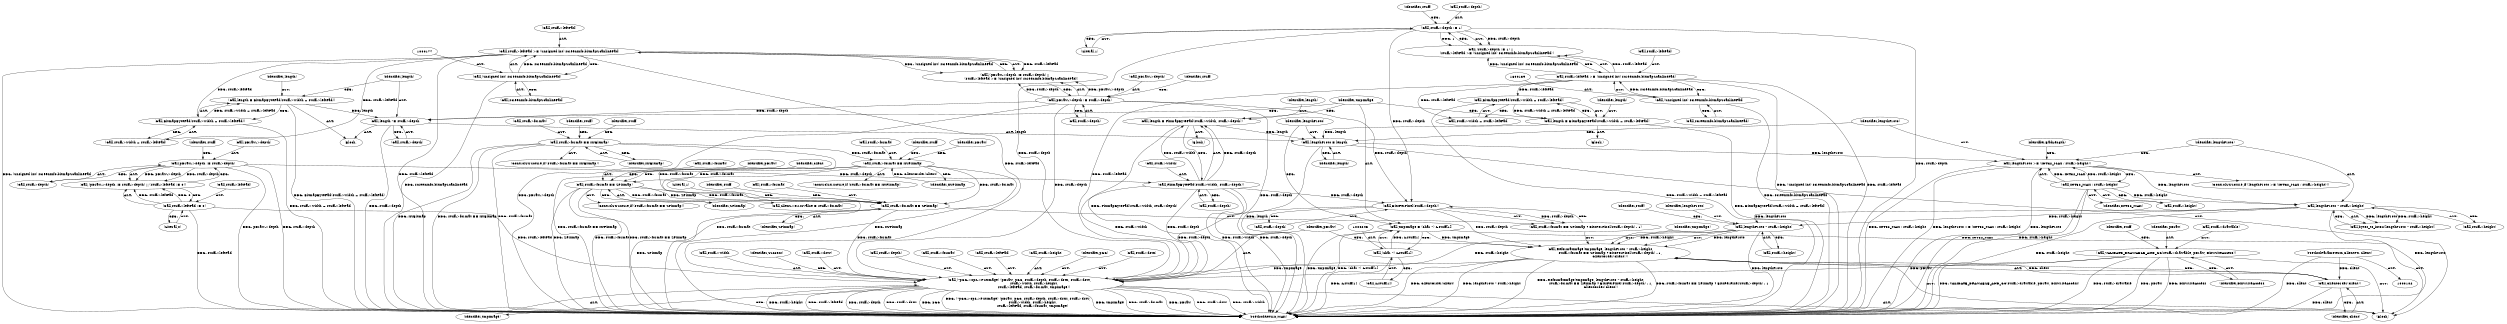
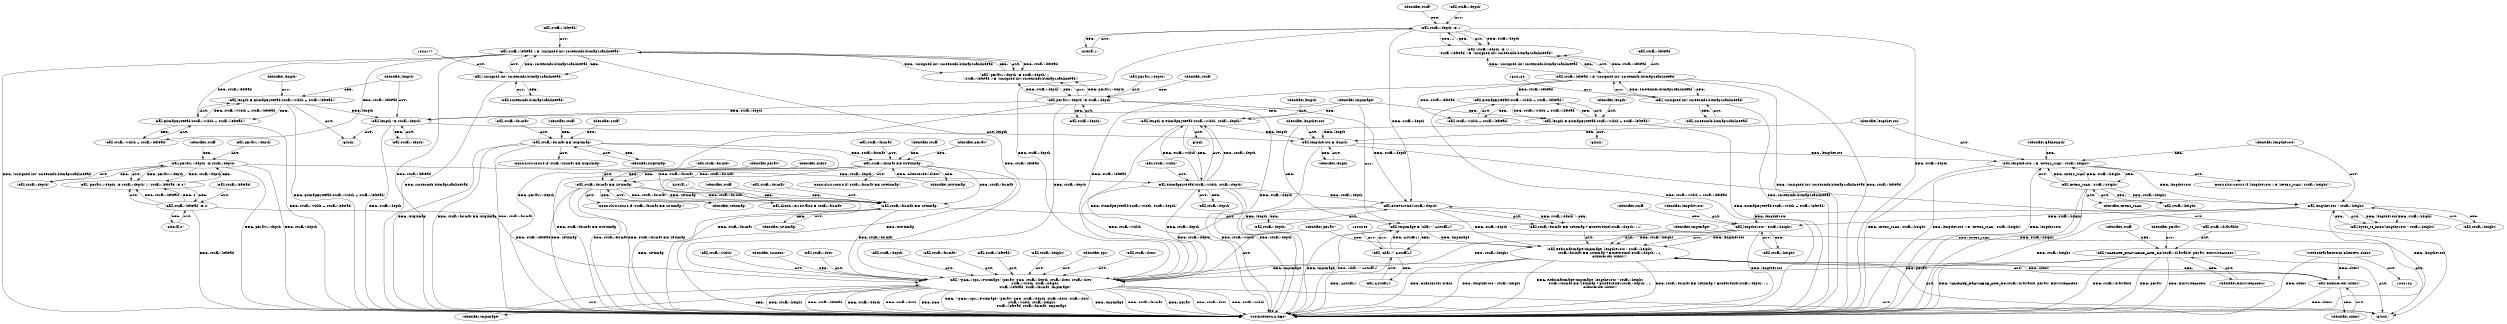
node "(Identifier,pGC)": label "(Identifier,pGC)" -> "(Identifier,ops)"
node "(MethodReturn,MAX)": label "(MethodReturn,MAX)" -> "(MethodReturn,RET)"
